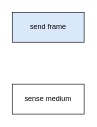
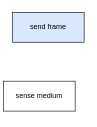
node "sense medium": moved (48, 99) -> (39, 96)
